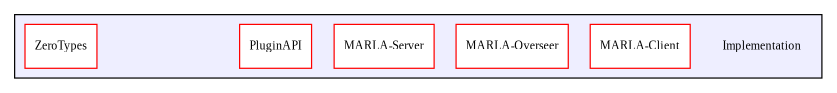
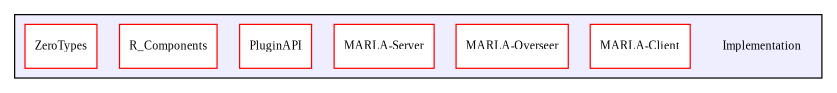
node "R_Components": added
